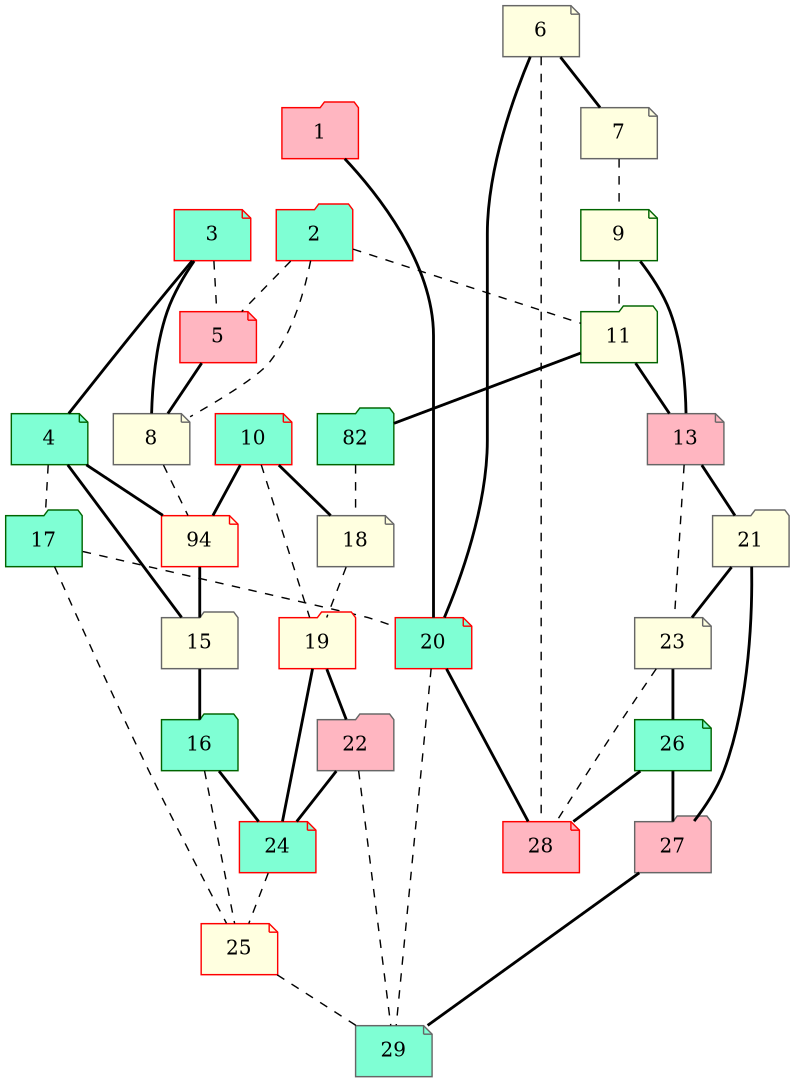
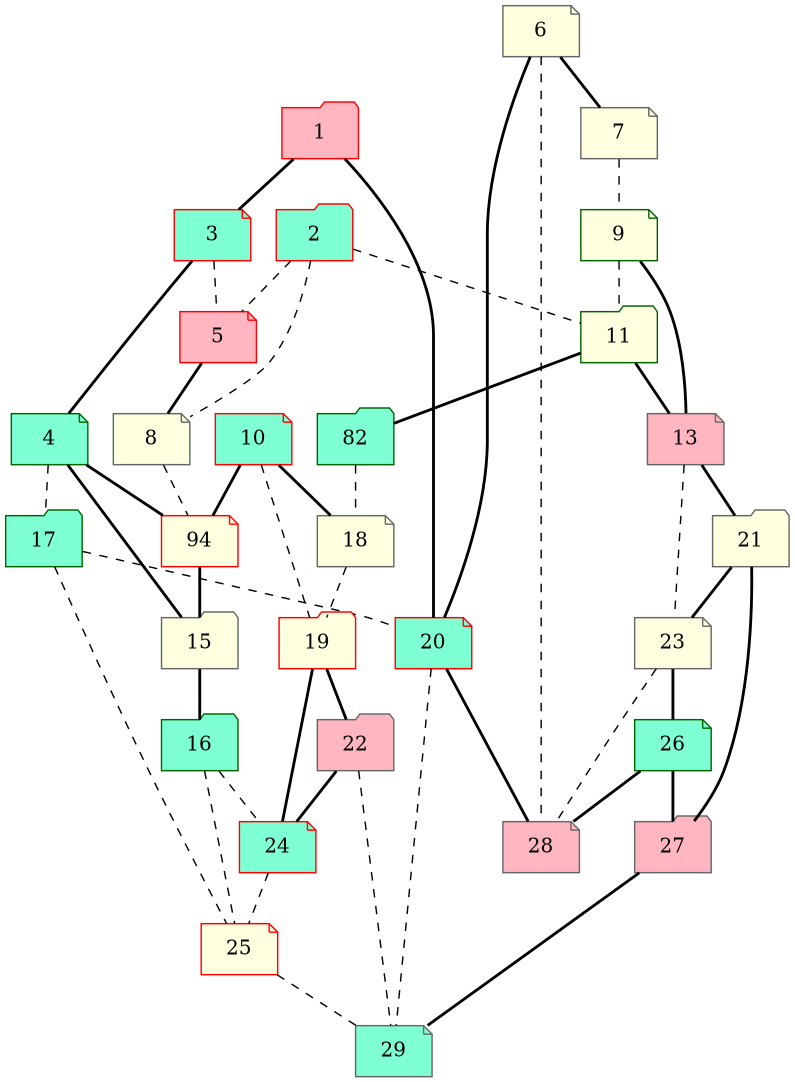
edge "3" -- "8": now "3" -- "1"
edge "16" -- "24": style bold -> dashed
node "28": color red -> gray40
